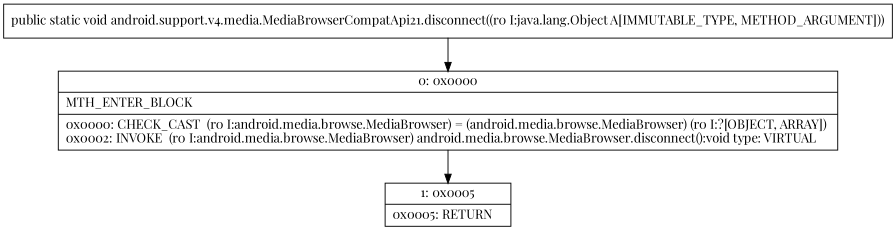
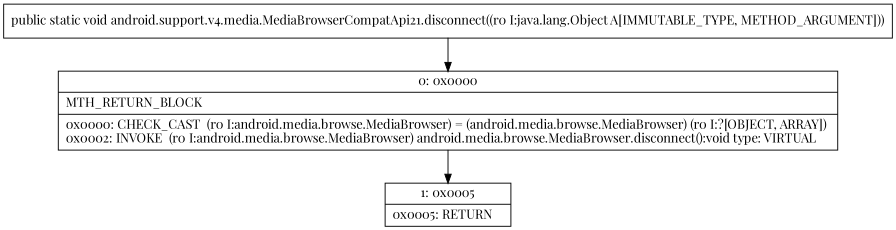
node "0: 0x0000": text "MTH_ENTER_BLOCK" -> "MTH_RETURN_BLOCK"
